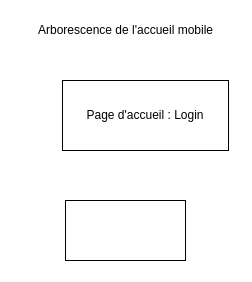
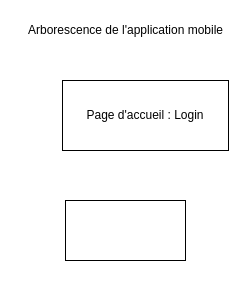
node "Arborescence de l'accueil mobile": label "Arborescence de l'accueil mobile" -> "Arborescence de l'application mobile"
